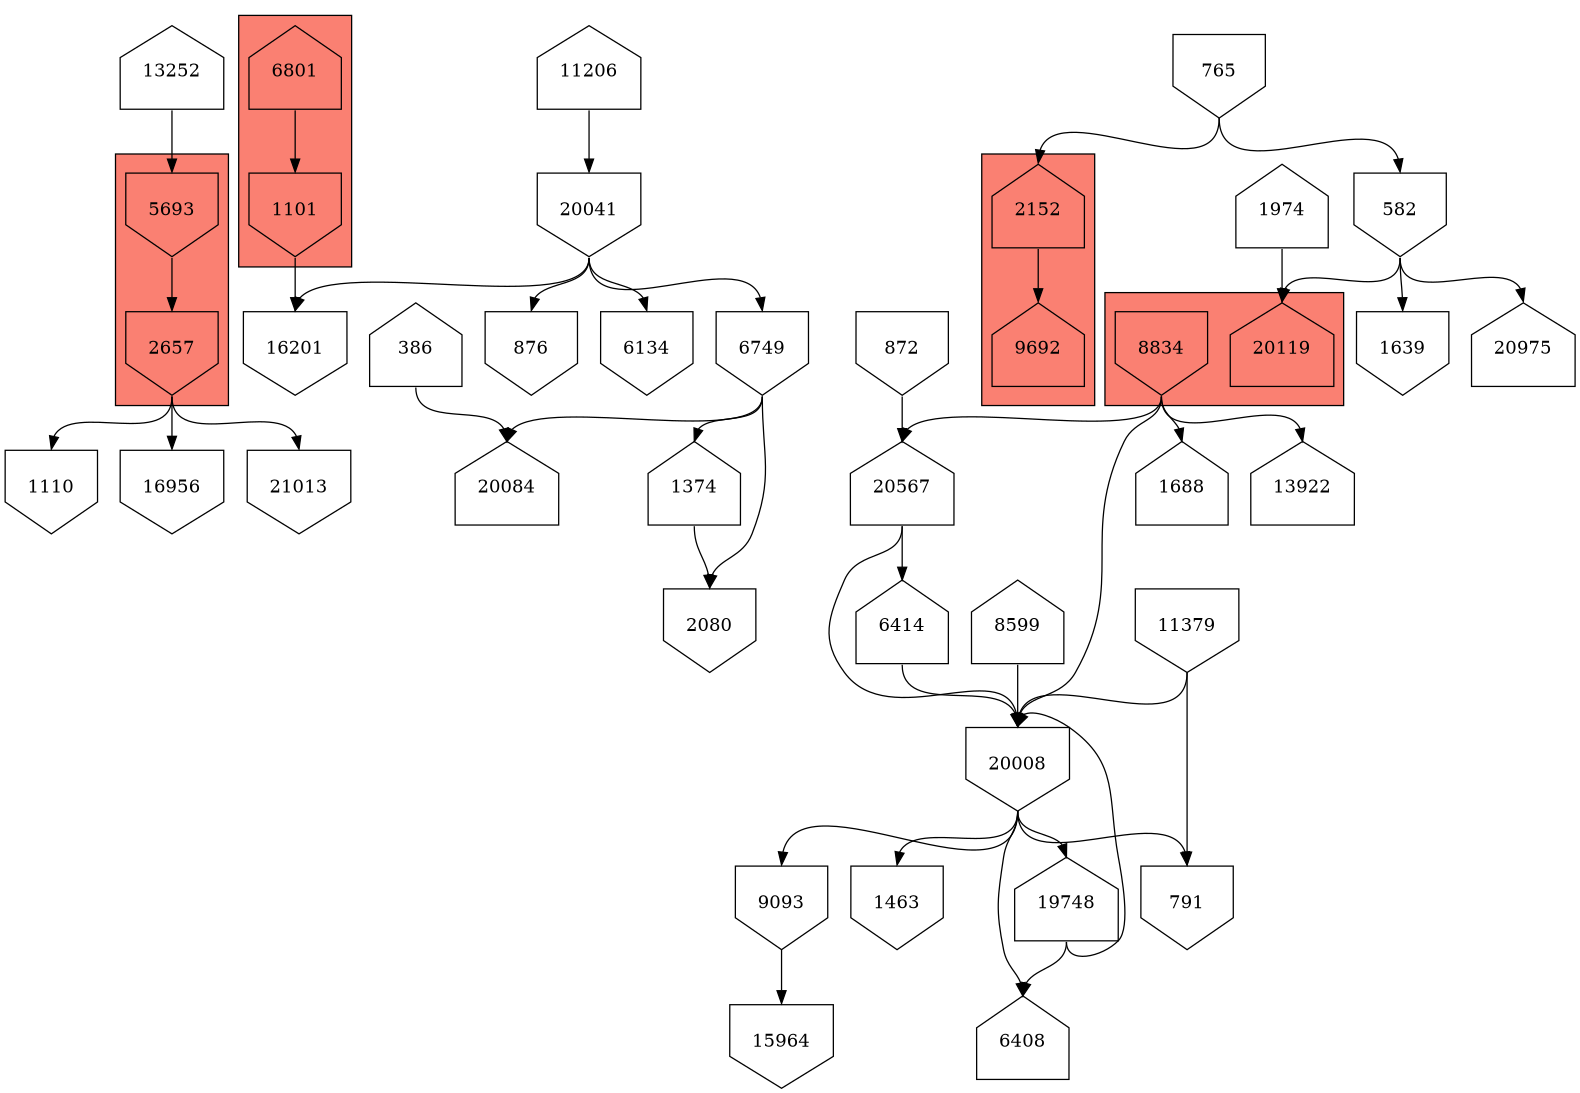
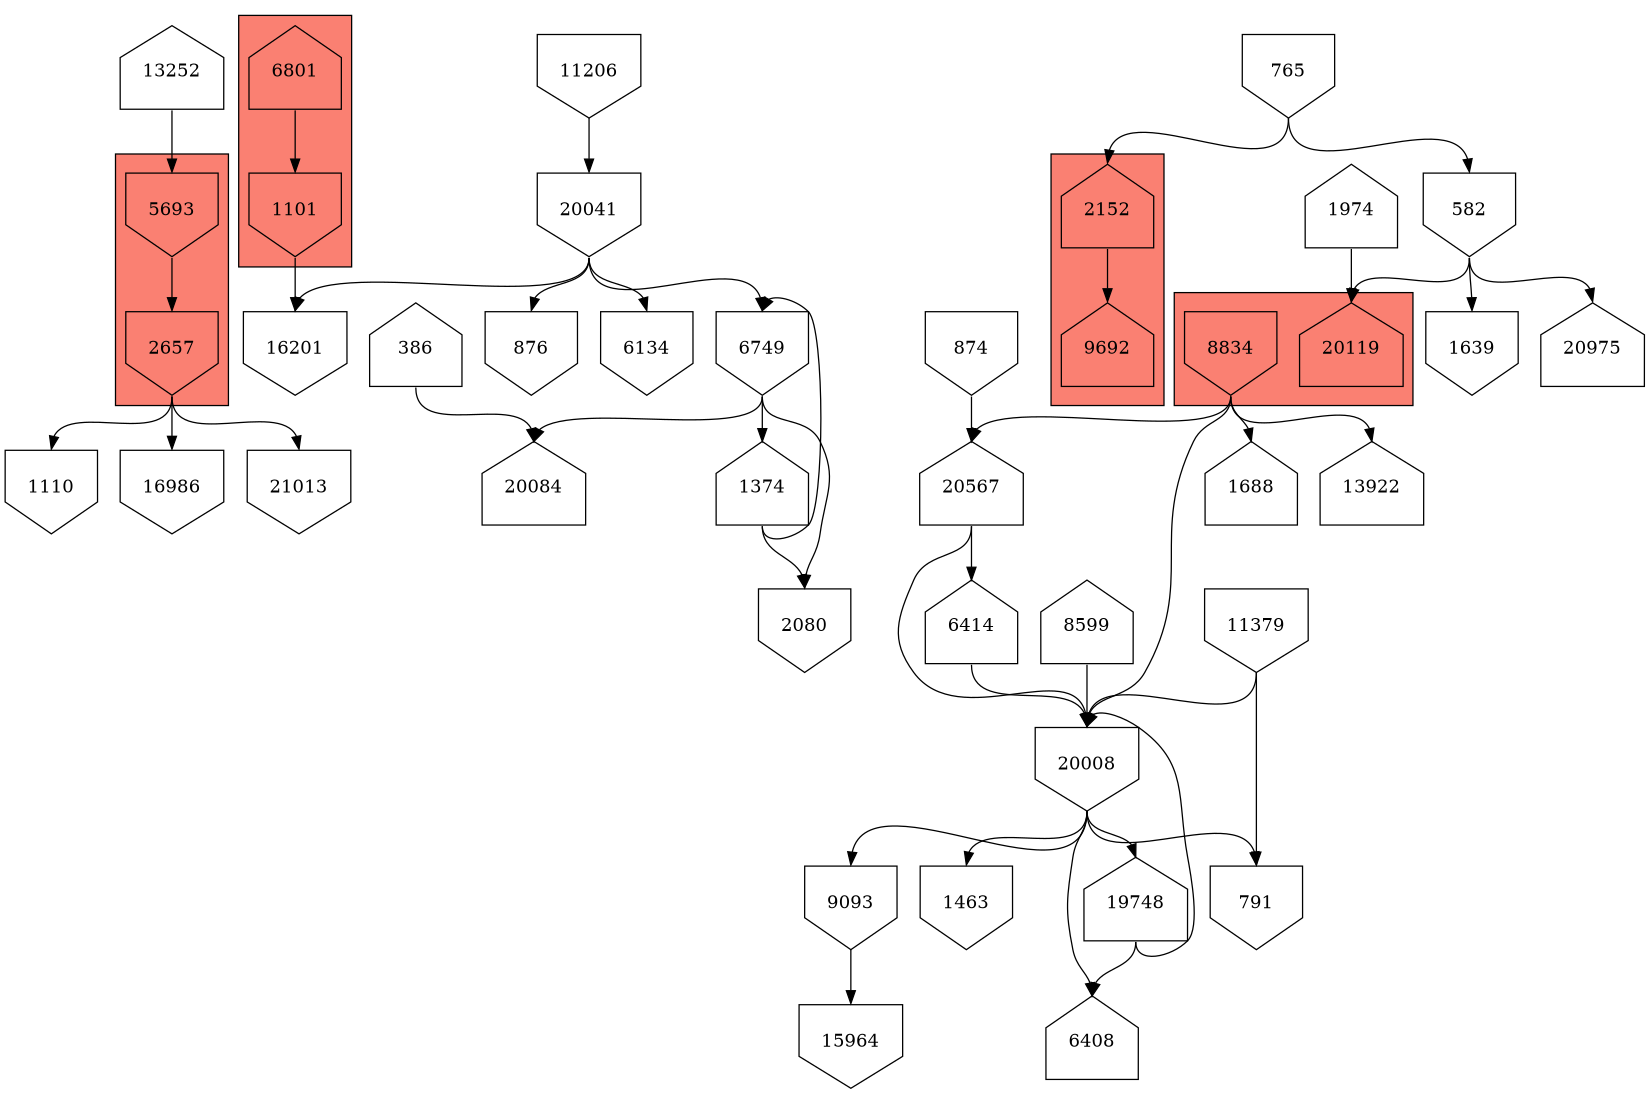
node "11206": shape house -> invhouse
node "872": label "872" -> "874"
edge "1374" -> "6749": added
node "16956": label "16956" -> "16986"
